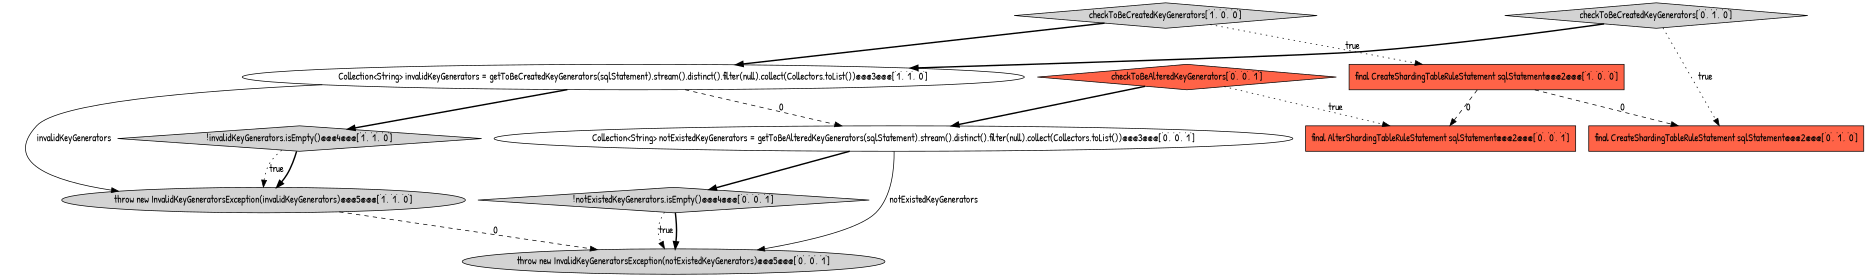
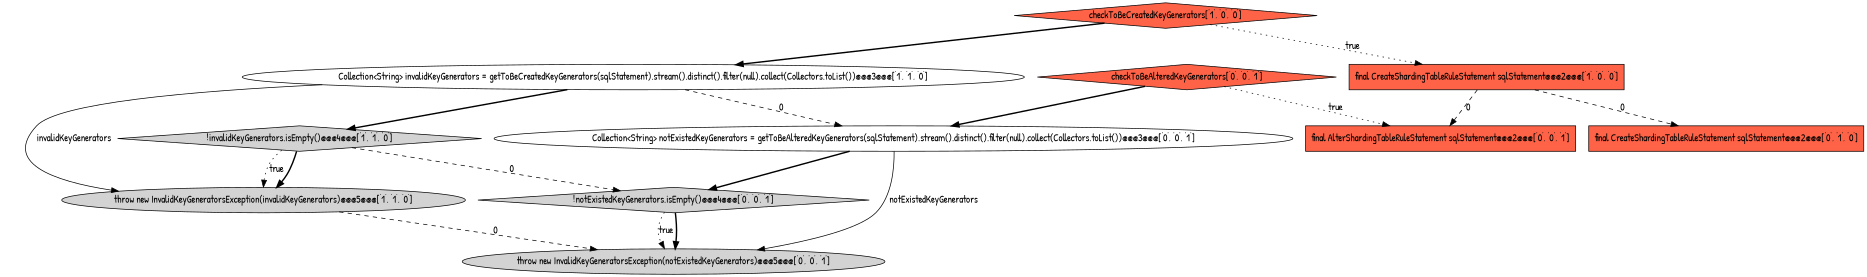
node "checkToBeCreatedKeyGenerators['1', '0', '0']": fillcolor lightgray -> tomato
node "checkToBeCreatedKeyGenerators['0', '1', '0']": removed
edge "!invalidKeyGenerators.isEmpty()@@@4@@@['1', '1', '0']" -> "!notExistedKeyGenerators.isEmpty()@@@4@@@['0', '0', '1']": added, label "0"
